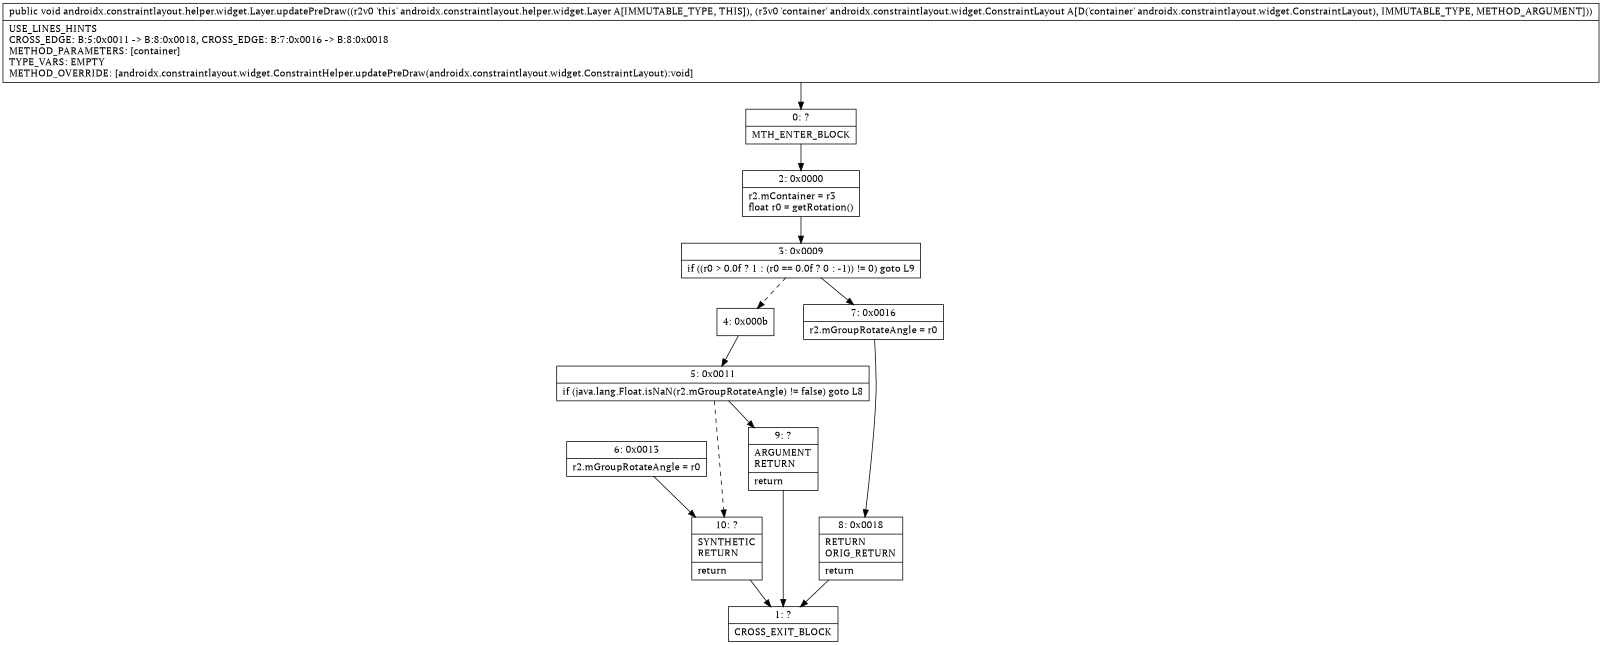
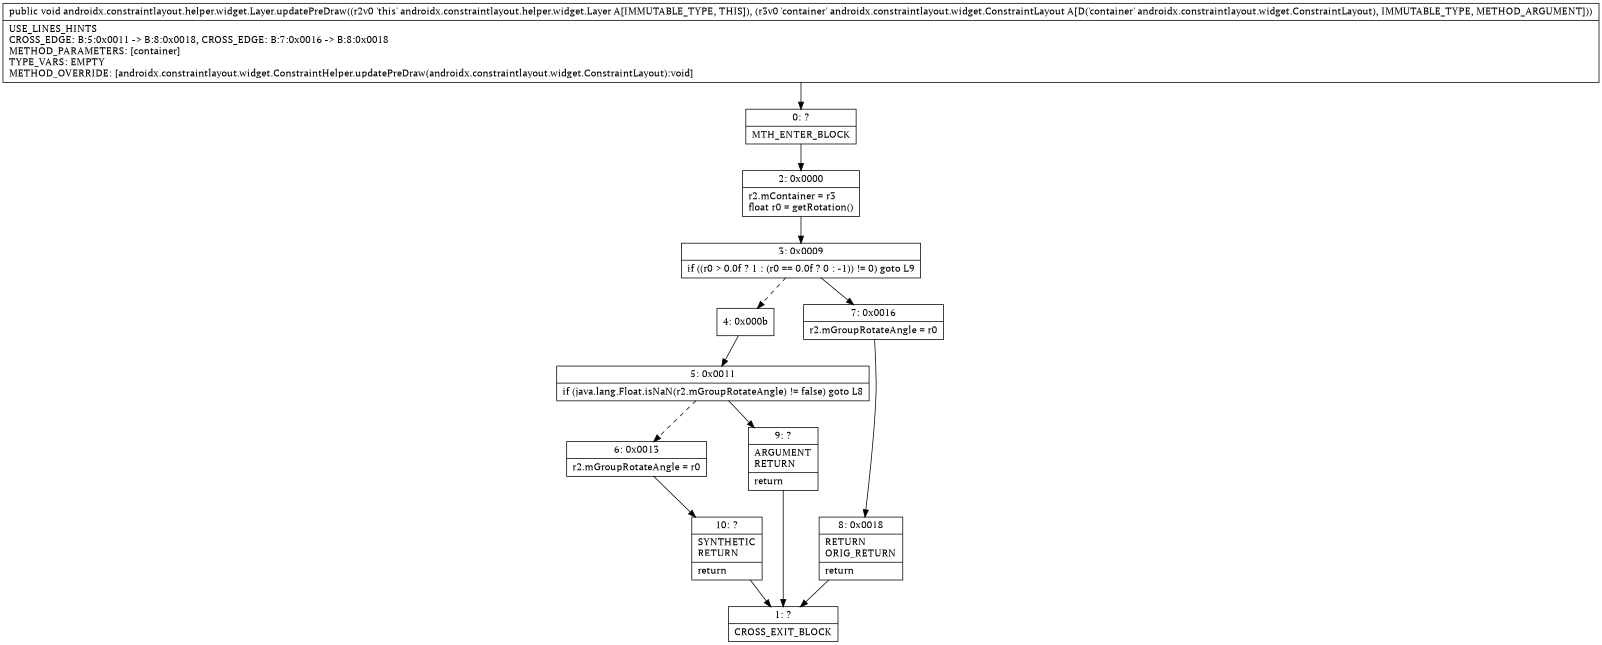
edge "5: 0x0011" -> "10: ?": now "5: 0x0011" -> "6: 0x0013"
